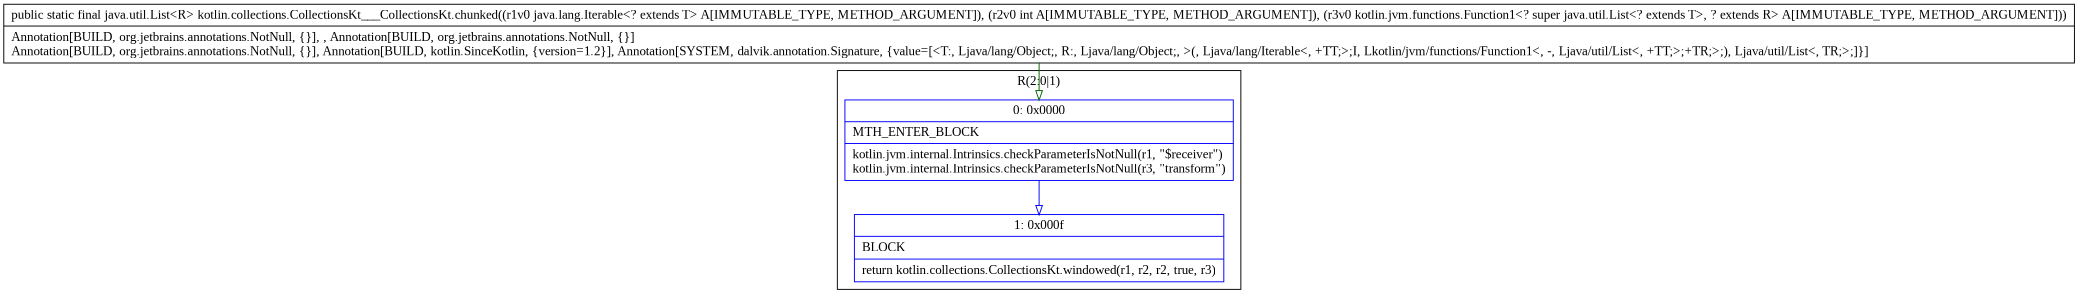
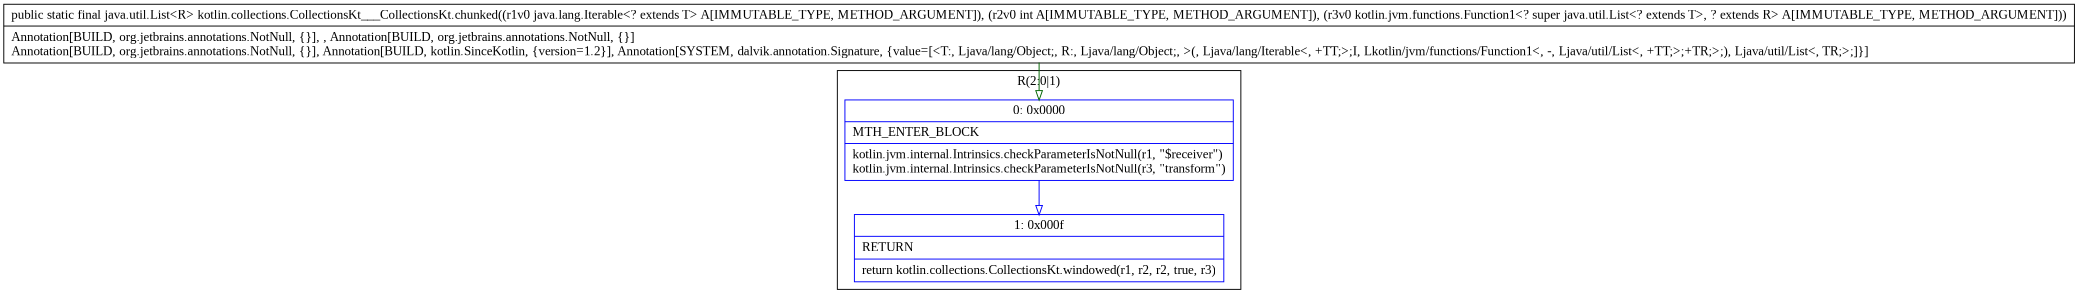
node "1: 0x000f": text "BLOCK" -> "RETURN"
